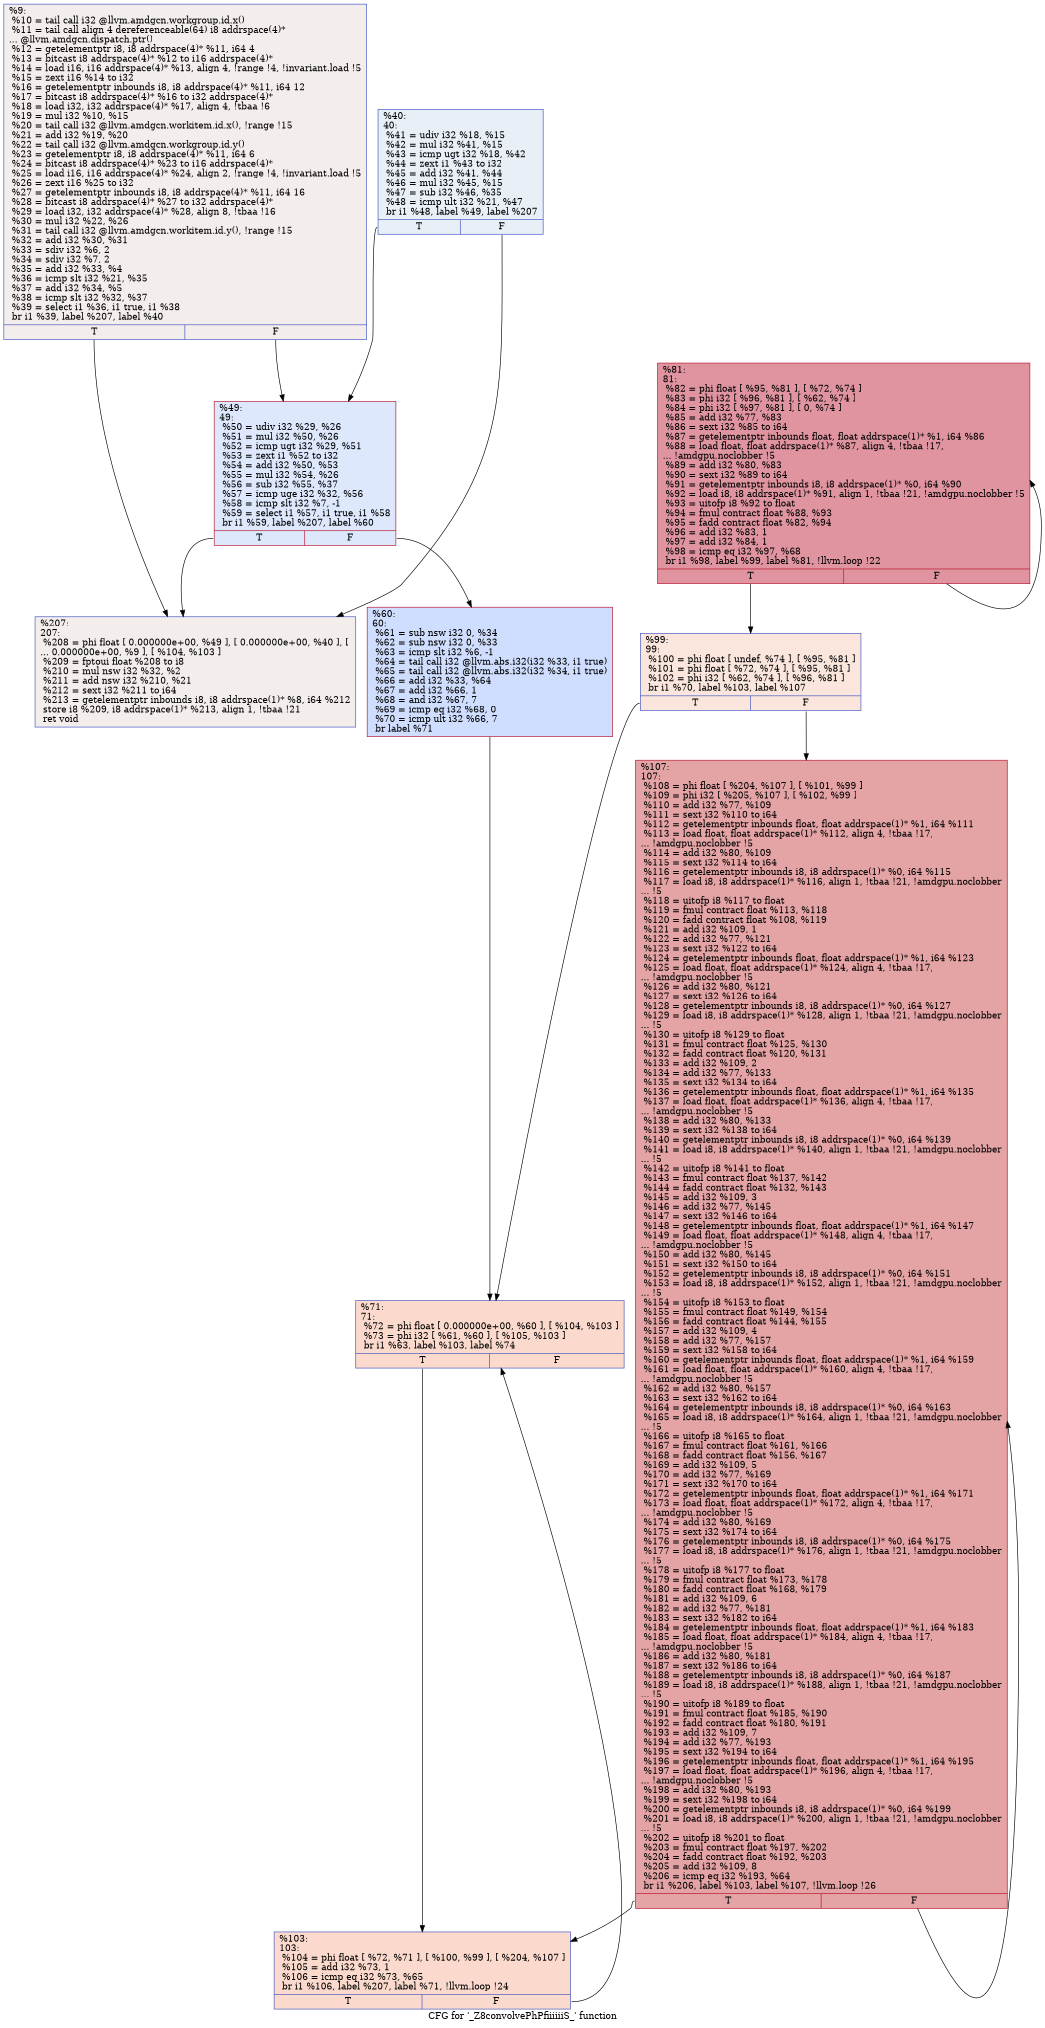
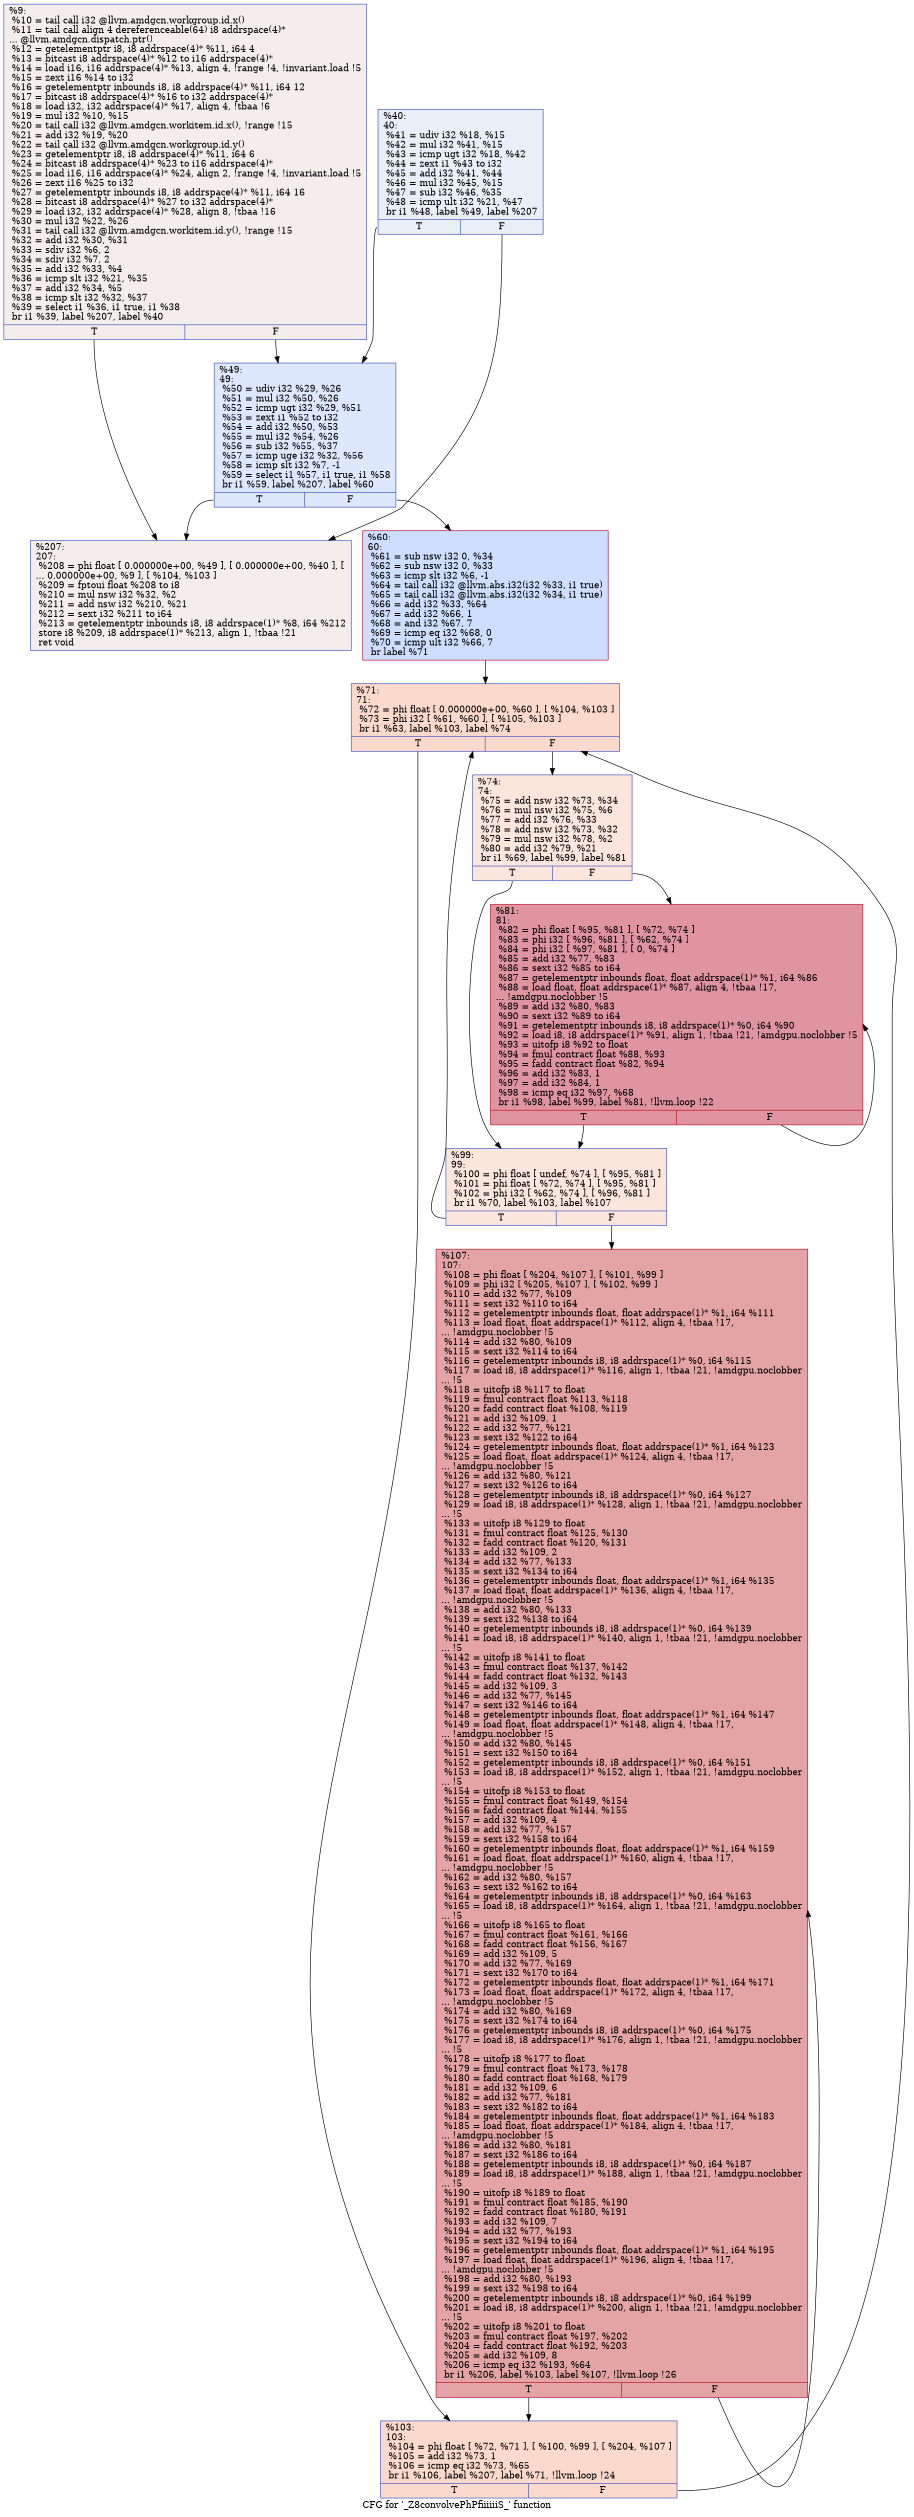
node "%49:": color #b70d28ff -> #3d50c3ff
node "%74:": added
node "%107:": text "%130 = uitofp i8 %129 to float" -> "%133 = uitofp i8 %129 to float"
